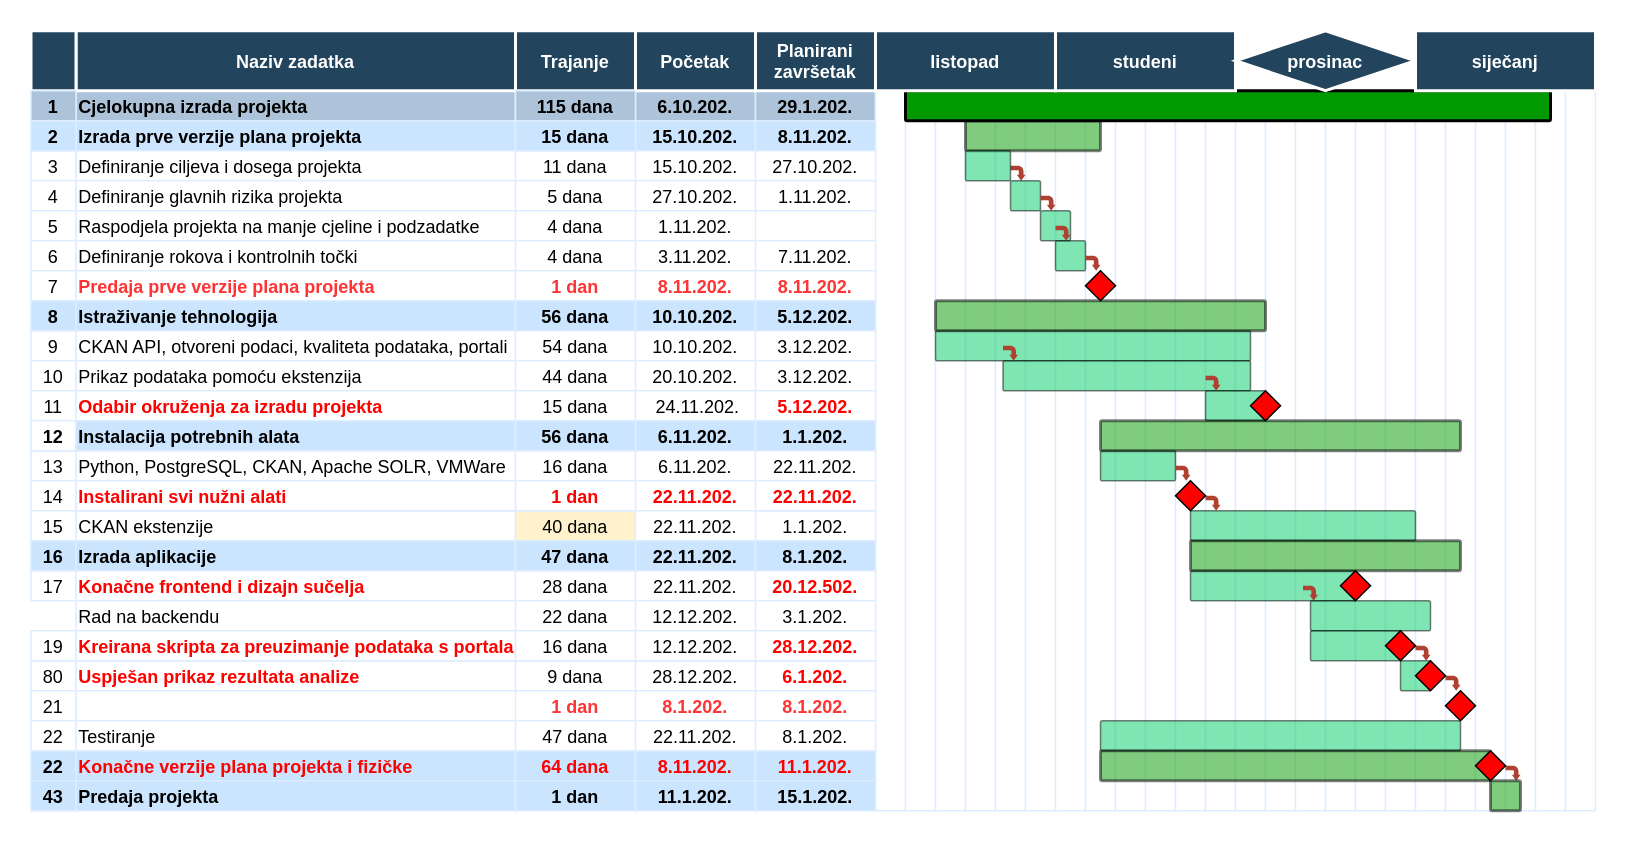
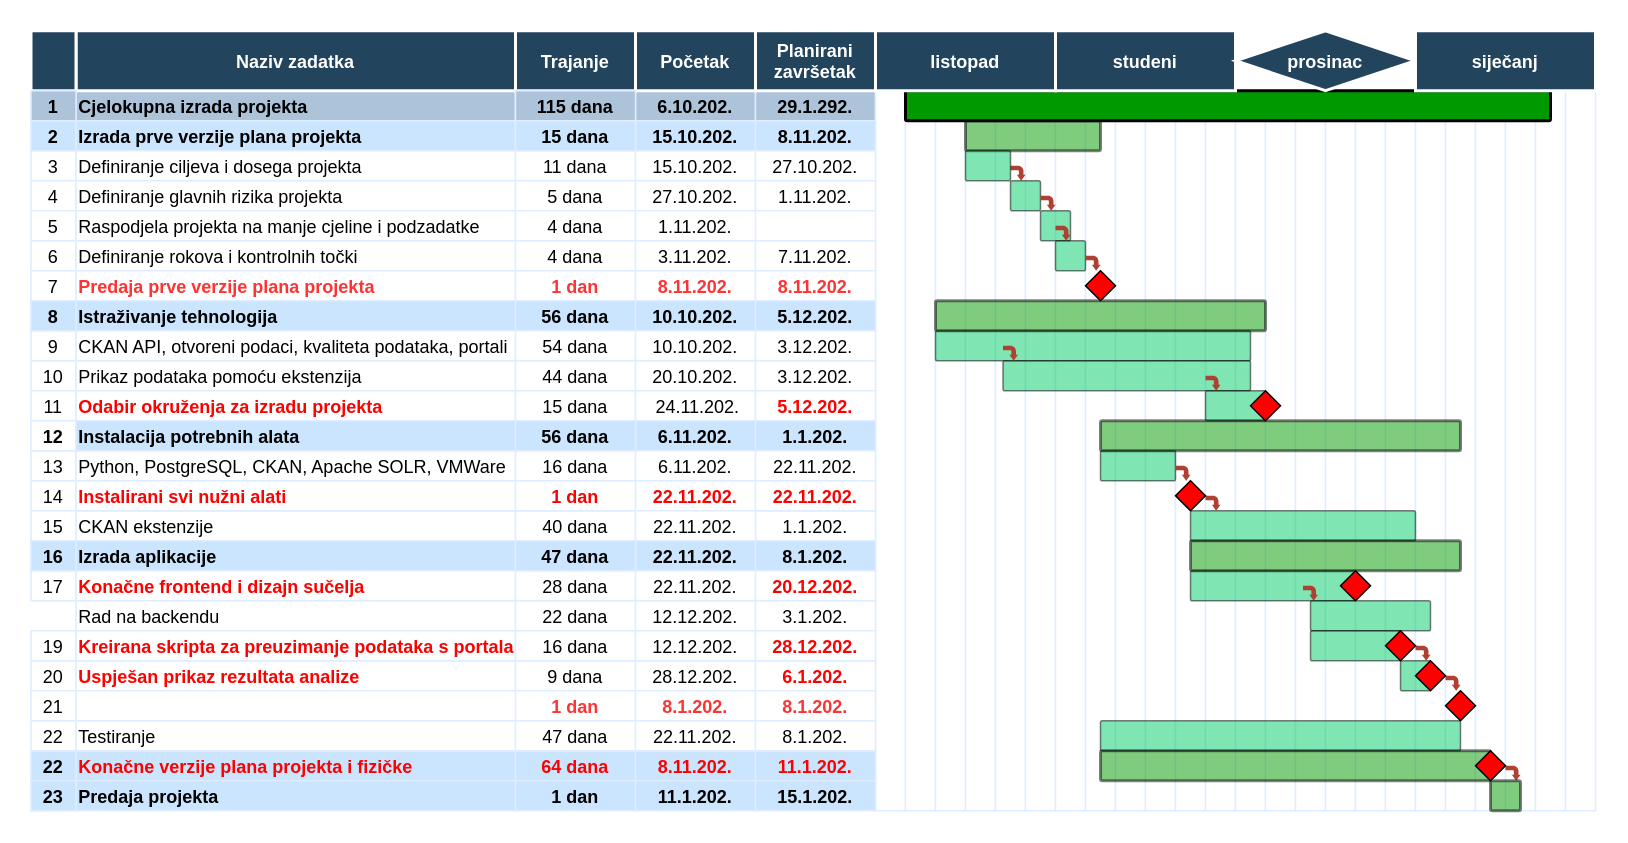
node "29.1.202.": label "29.1.202." -> "29.1.292."
node "40 dana": fillcolor #fff2cc -> #ffffff
node "20.12.502.": label "20.12.502." -> "20.12.202."
node "80": label "80" -> "20"
node "43": label "43" -> "23"
